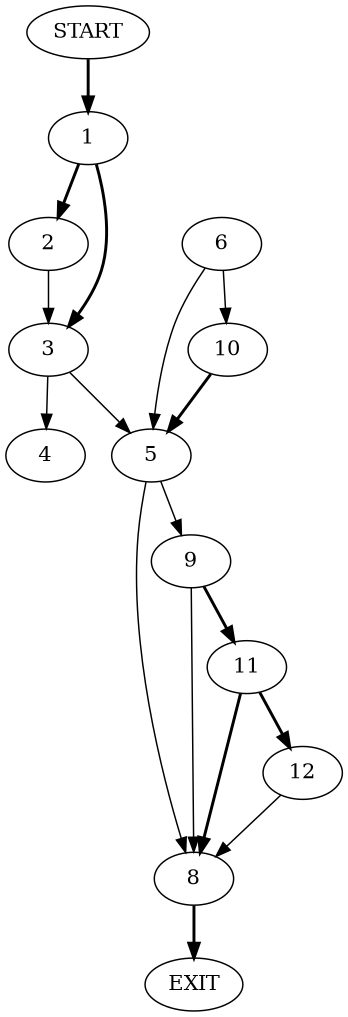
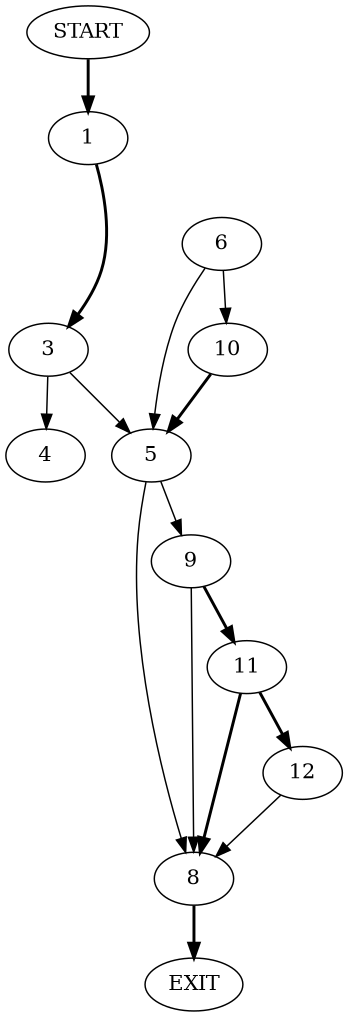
node "2": removed
